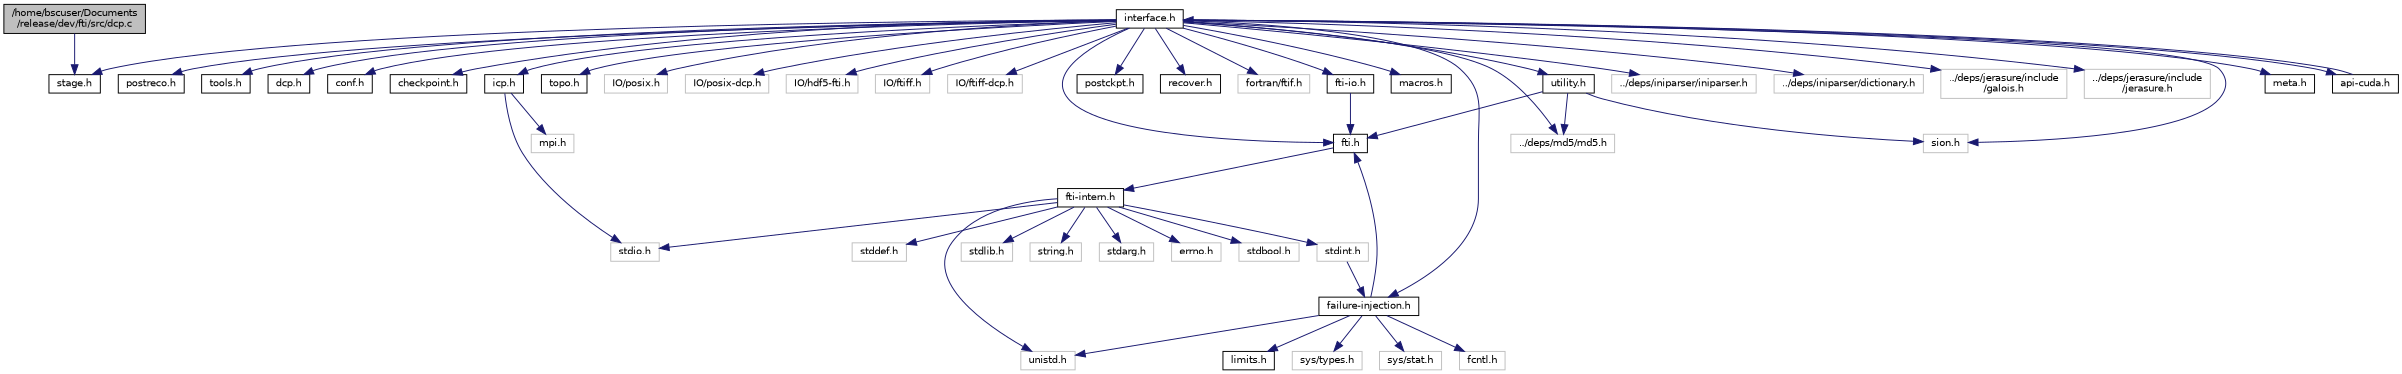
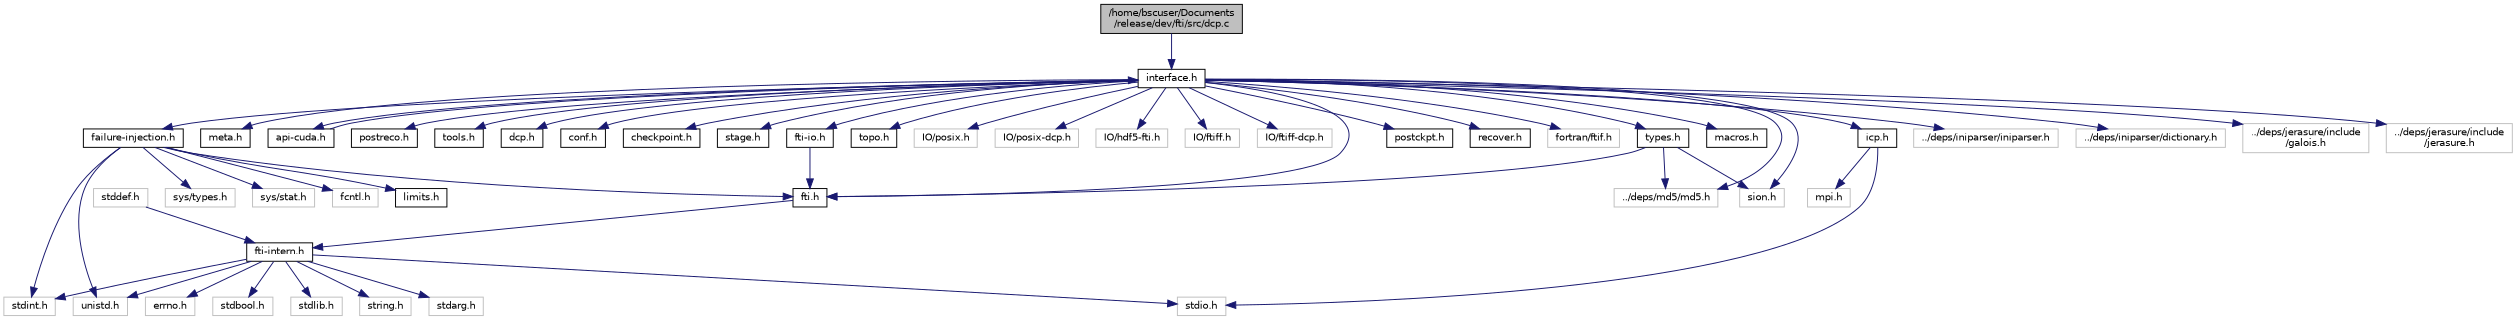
edge "/home/bscuser/Documents /release/dev/fti/src/dcp.c" -> "stage.h": now "/home/bscuser/Documents /release/dev/fti/src/dcp.c" -> "interface.h"
node "utility.h": label "utility.h" -> "types.h"
edge "fti-intern.h" -> "stddef.h": reversed
edge "stdint.h" -> "failure-injection.h": reversed
